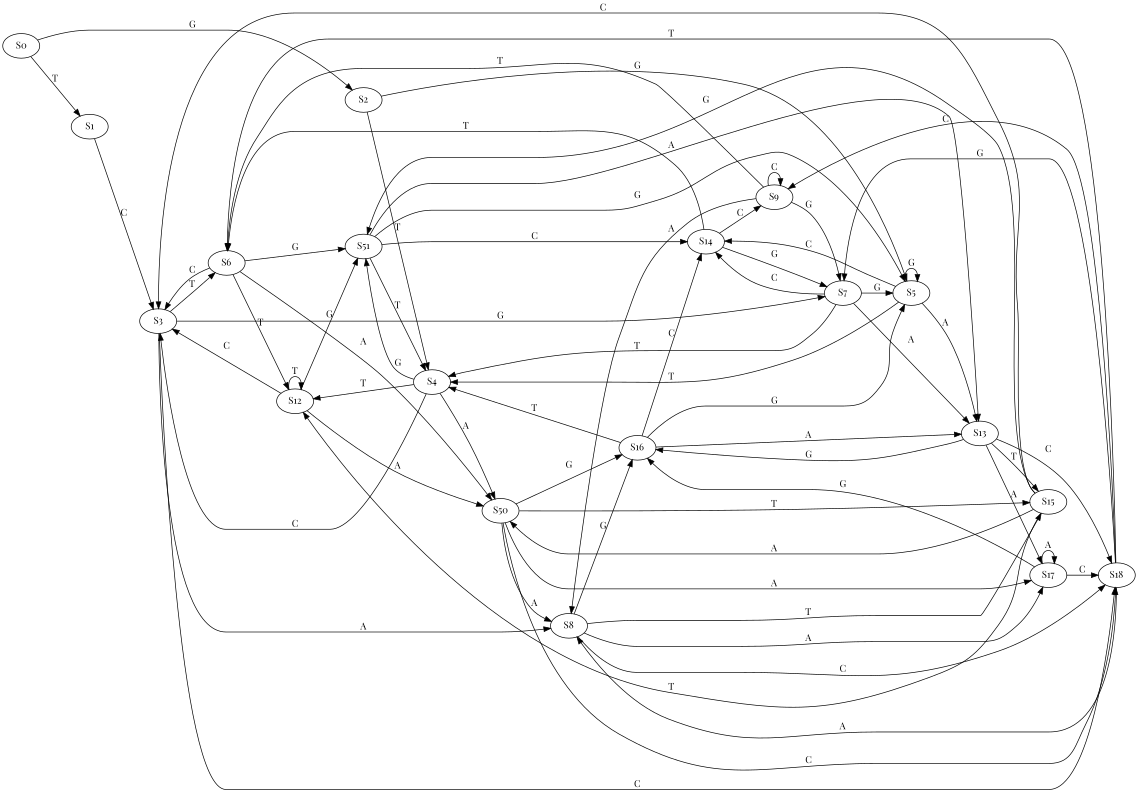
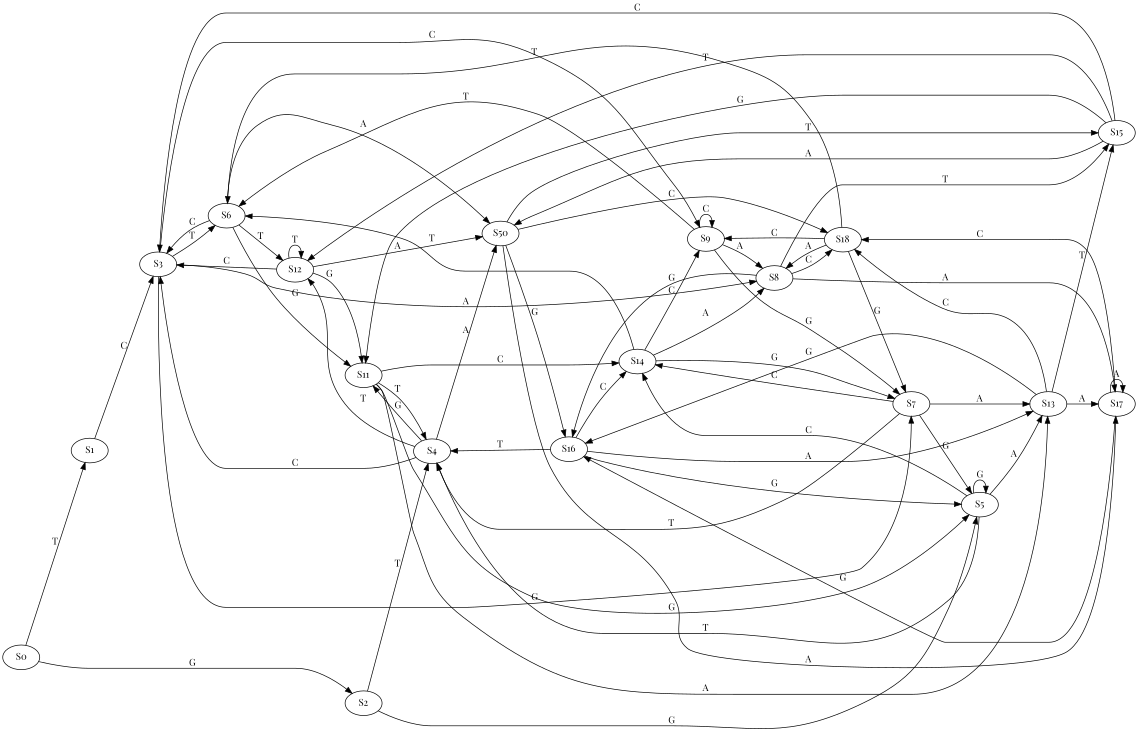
node "S51": label "S51" -> "S11"
edge "S50" -> "S8": now "S14" -> "S8"
edge "S3" -> "S18": now "S3" -> "S9"
